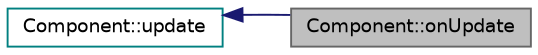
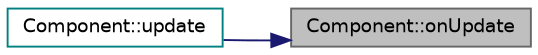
edge "Component::onUpdate" -> "Component::update": reversed
